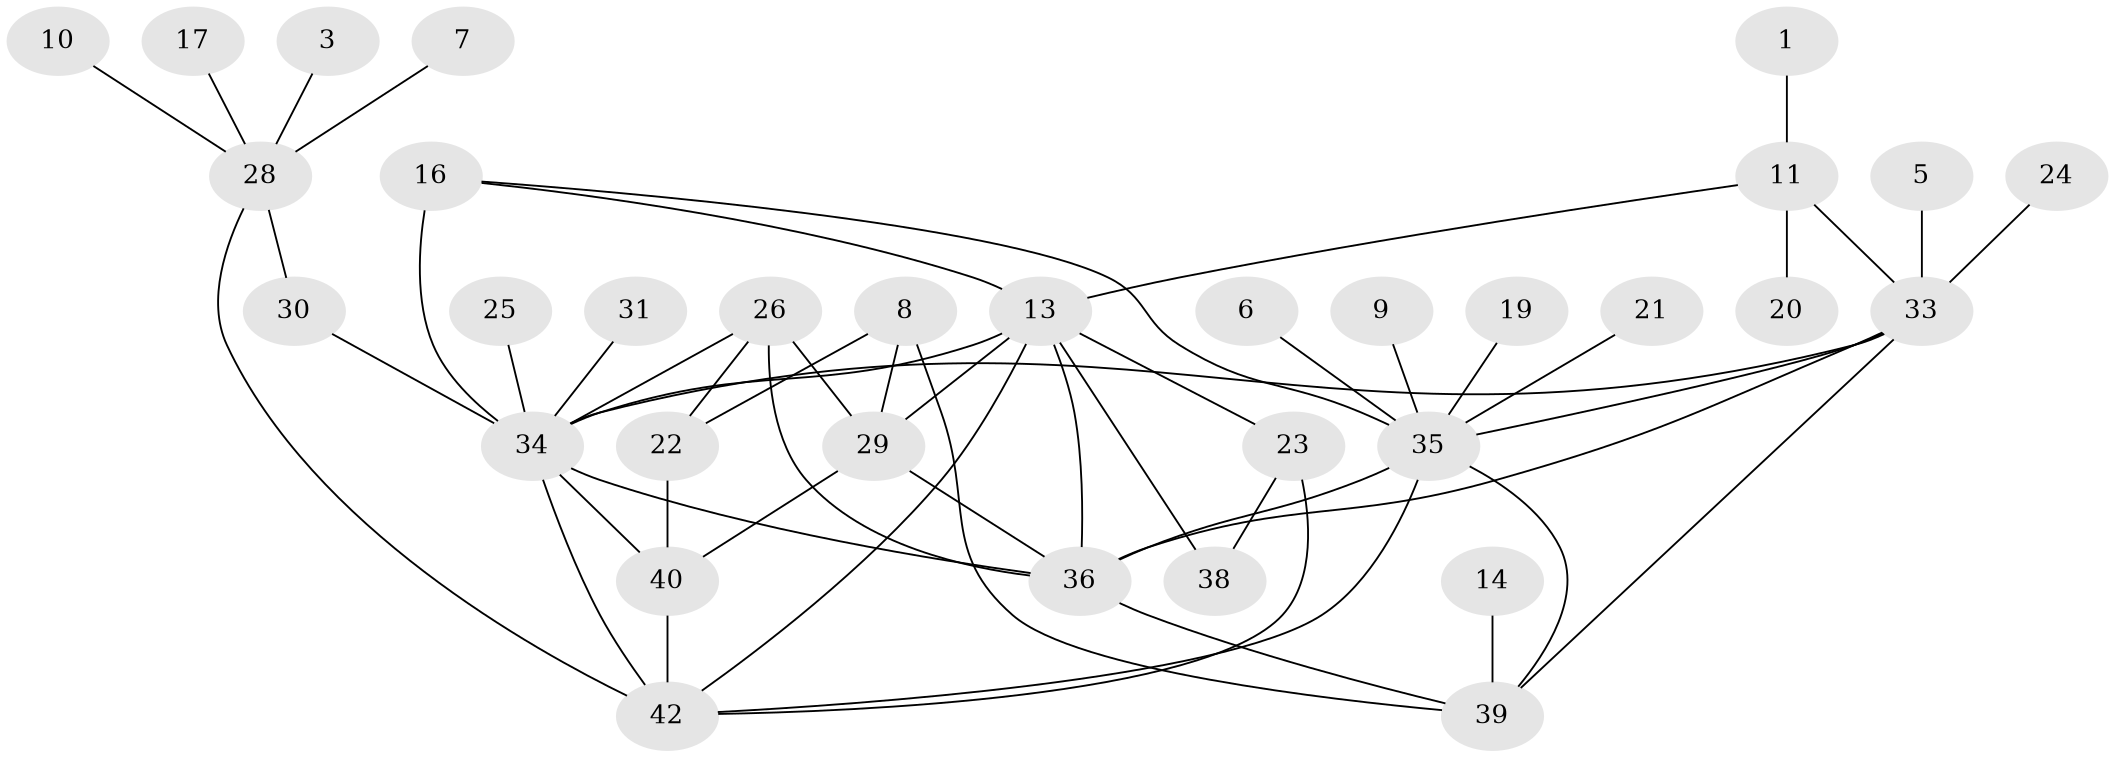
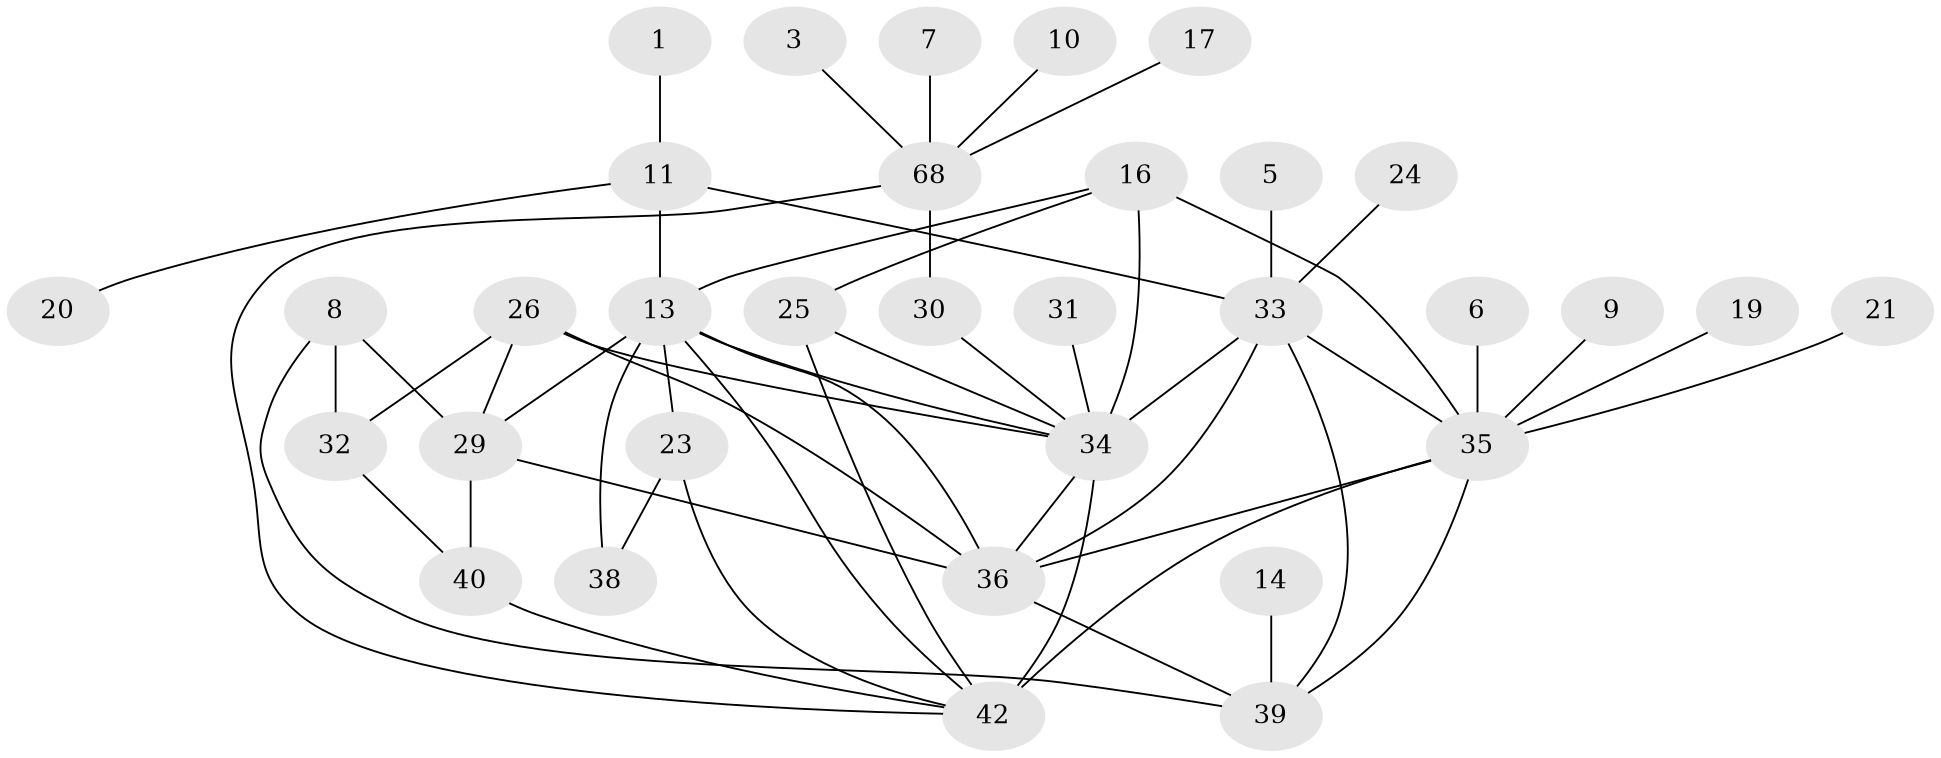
node "28": label "28" -> "68"
edge "16" -- "25": added
node "22": label "22" -> "32"
edge "34" -- "40": removed
edge "25" -- "42": added
